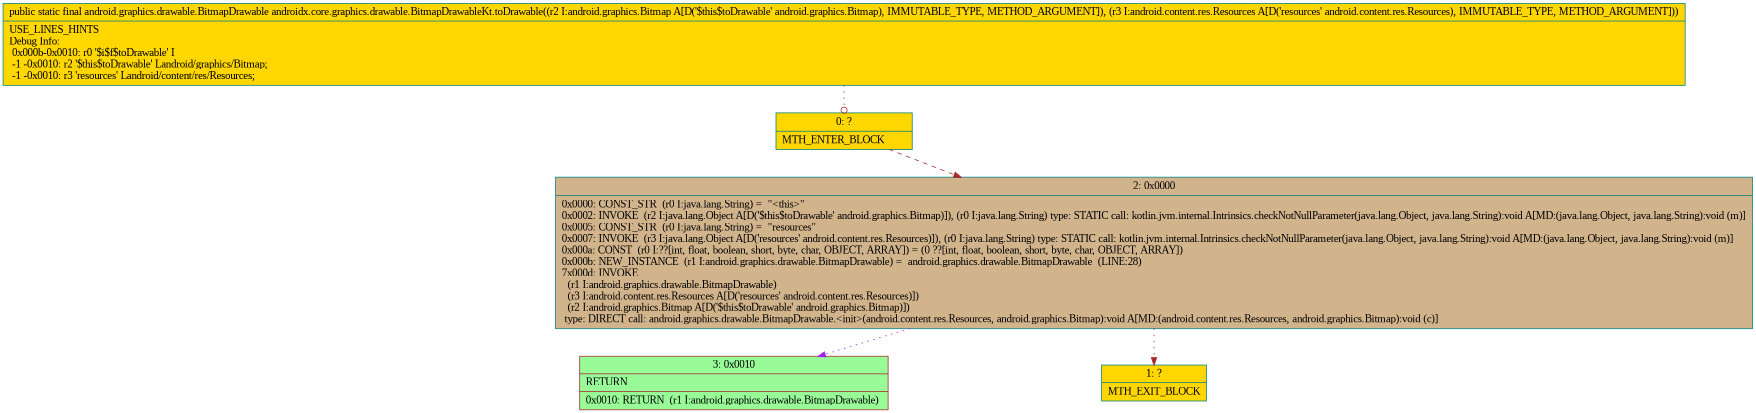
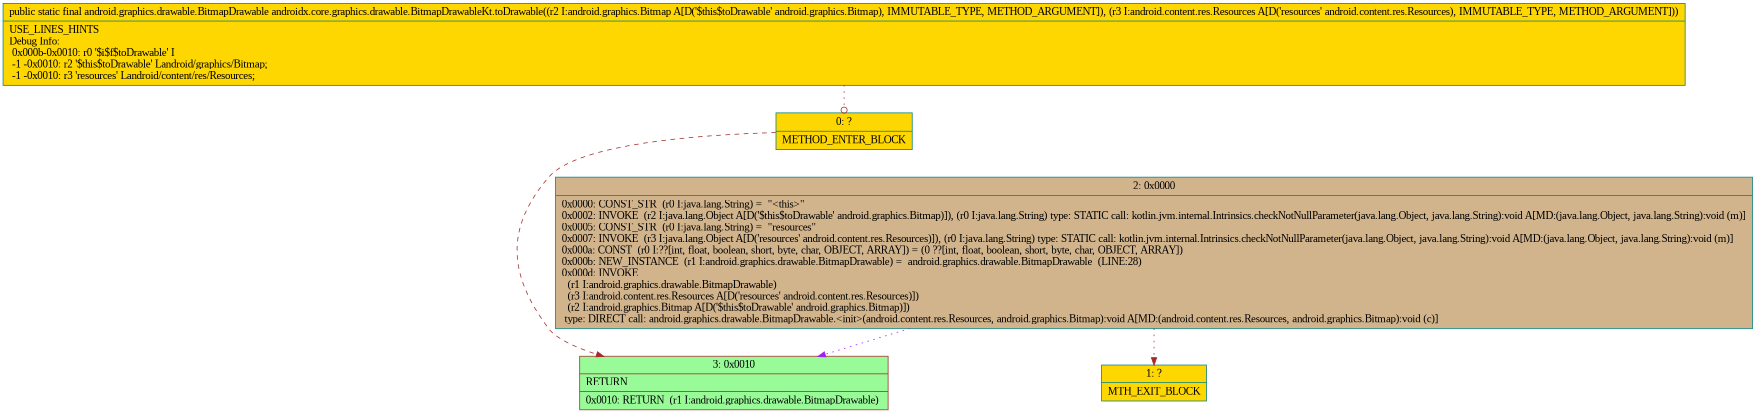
node "0: ?": text "MTH_ENTER_BLOCK" -> "METHOD_ENTER_BLOCK"
edge "0: ?" -> "2: 0x0000": now "0: ?" -> "3: 0x0010"
node "2: 0x0000": text "7x000d: INVOKE" -> "0x000d: INVOKE"
